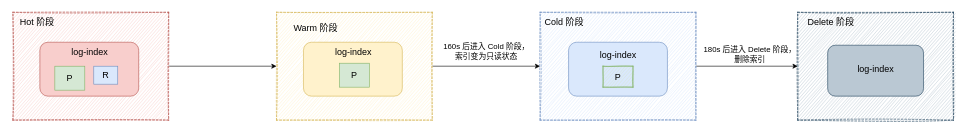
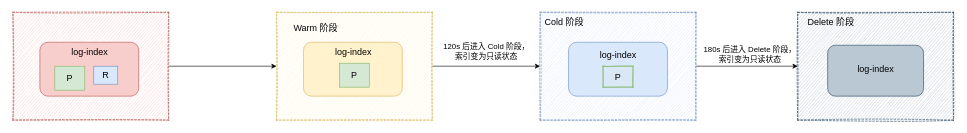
node "Hot 阶段": removed
node "160s 后进入 Cold 阶段，索引变为只读状态": label "160s 后进入 Cold 阶段，索引变为只读状态" -> "120s 后进入 Cold 阶段，索引变为只读状态"
node "180s 后进入 Delete 阶段，删除索引": label "180s 后进入 Delete 阶段，删除索引" -> "180s 后进入 Delete 阶段，索引变为只读状态"
